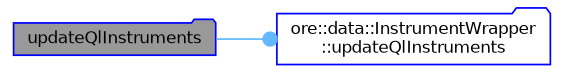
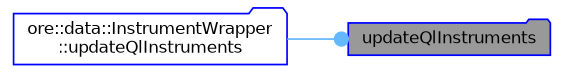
edge "updateQlInstruments" -> "ore::data::InstrumentWrapper ::updateQlInstruments": reversed
